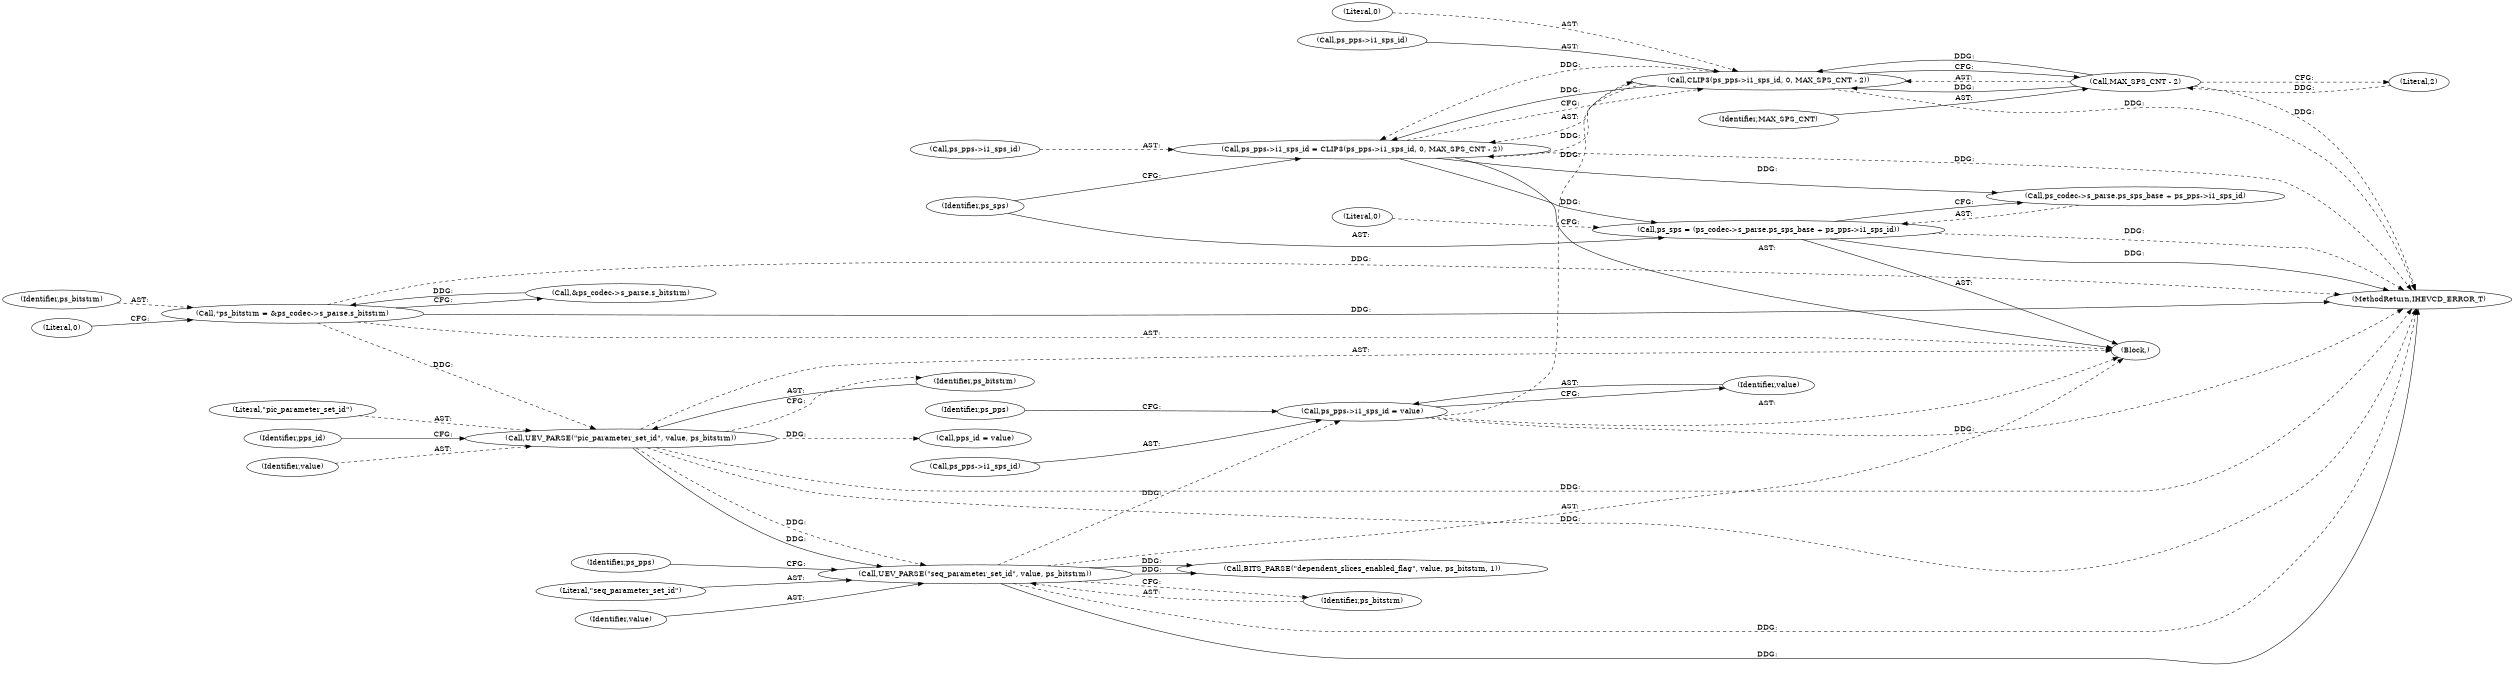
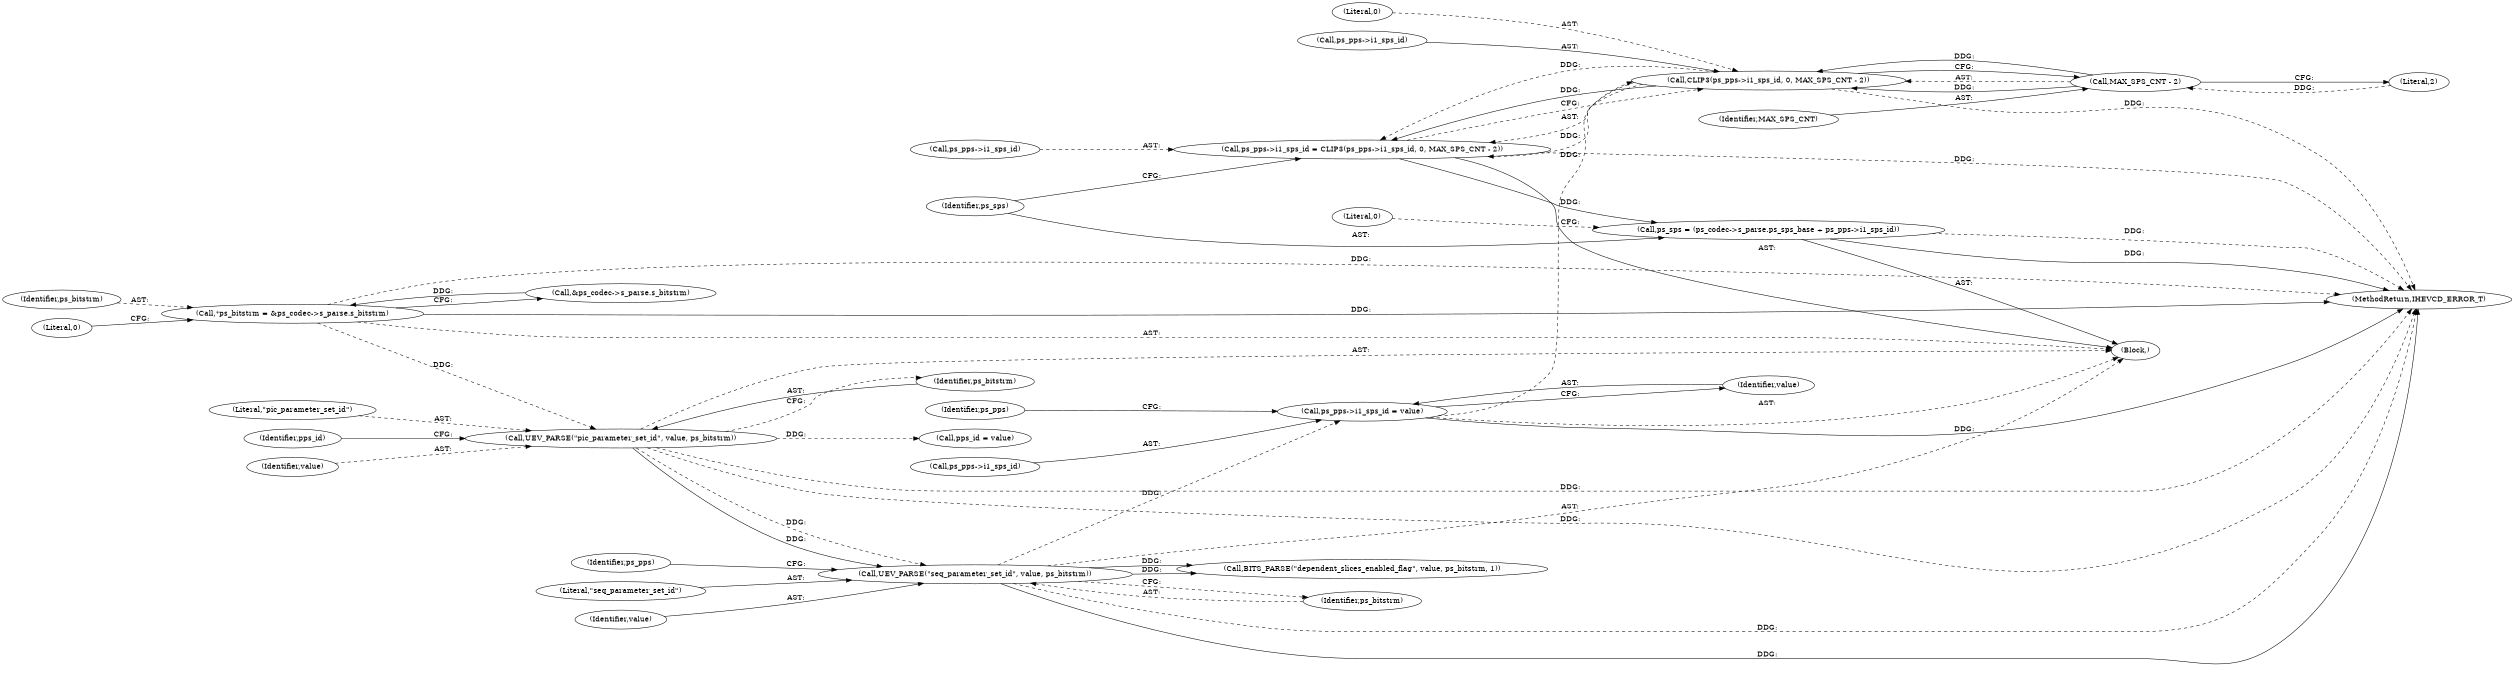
edge "(Call,MAX_SPS_CNT - 2)" -> "(Literal,2)": style dashed -> solid
edge "(Call,MAX_SPS_CNT - 2)" -> "(MethodReturn,IHEVCD_ERROR_T)": removed, label "DDG:"
node "(Call,ps_codec->s_parse.ps_sps_base + ps_pps->i1_sps_id)": removed
edge "(Call,ps_pps->i1_sps_id = value)" -> "(MethodReturn,IHEVCD_ERROR_T)": style dashed -> solid
